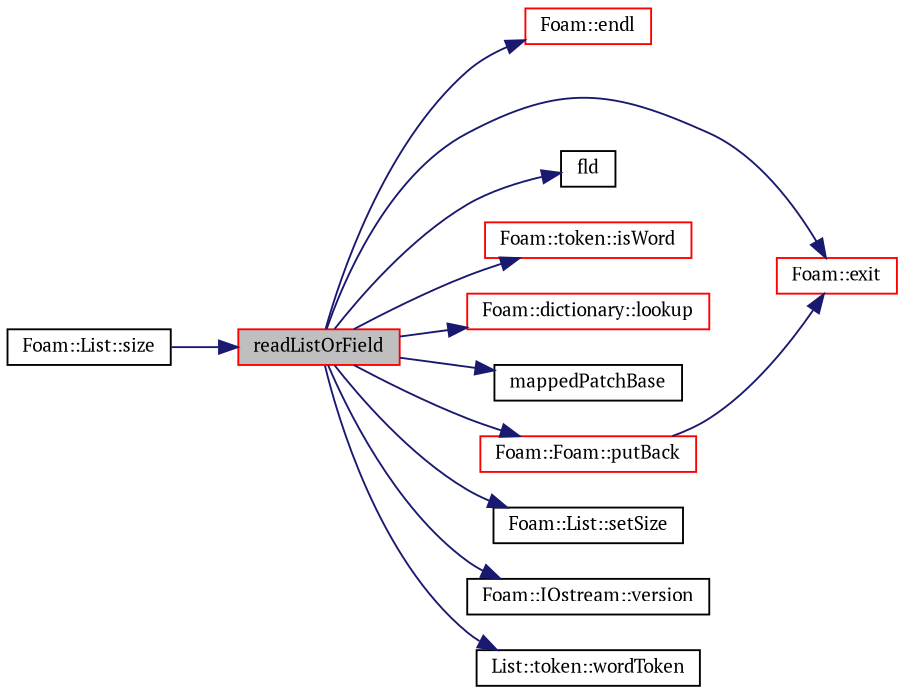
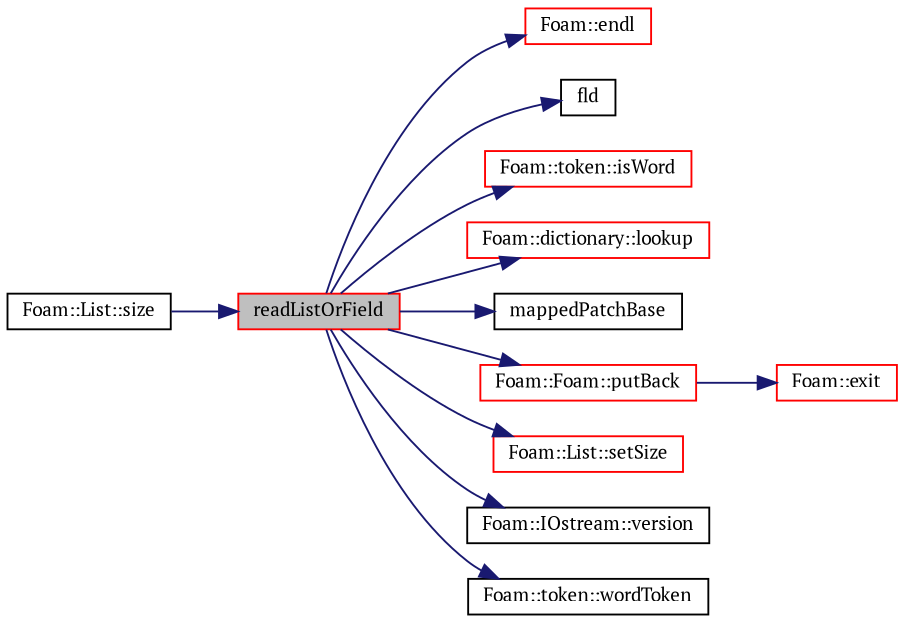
edge "readListOrField" -> "Foam::exit": removed
node "Foam::List::setSize": color black -> red
node "List::token::wordToken": label "List::token::wordToken" -> "Foam::token::wordToken"
